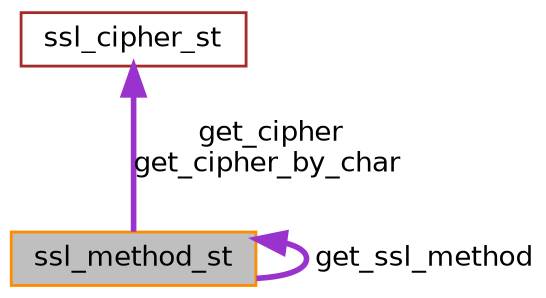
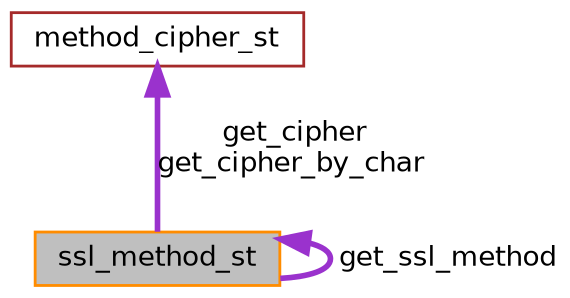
node "ssl_cipher_st": label "ssl_cipher_st" -> "method_cipher_st"
